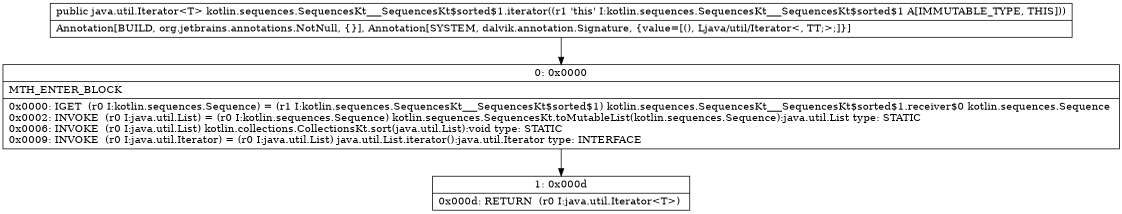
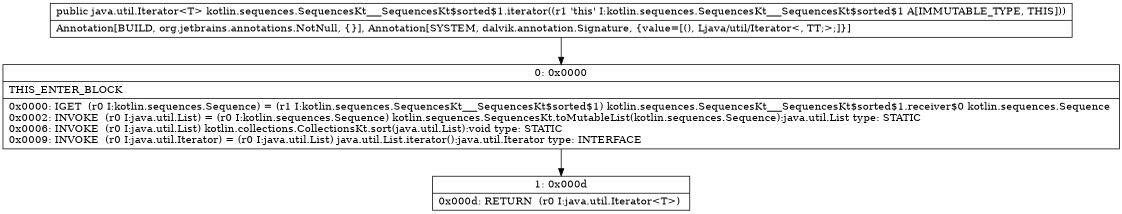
node "0: 0x0000": text "MTH_ENTER_BLOCK" -> "THIS_ENTER_BLOCK"
